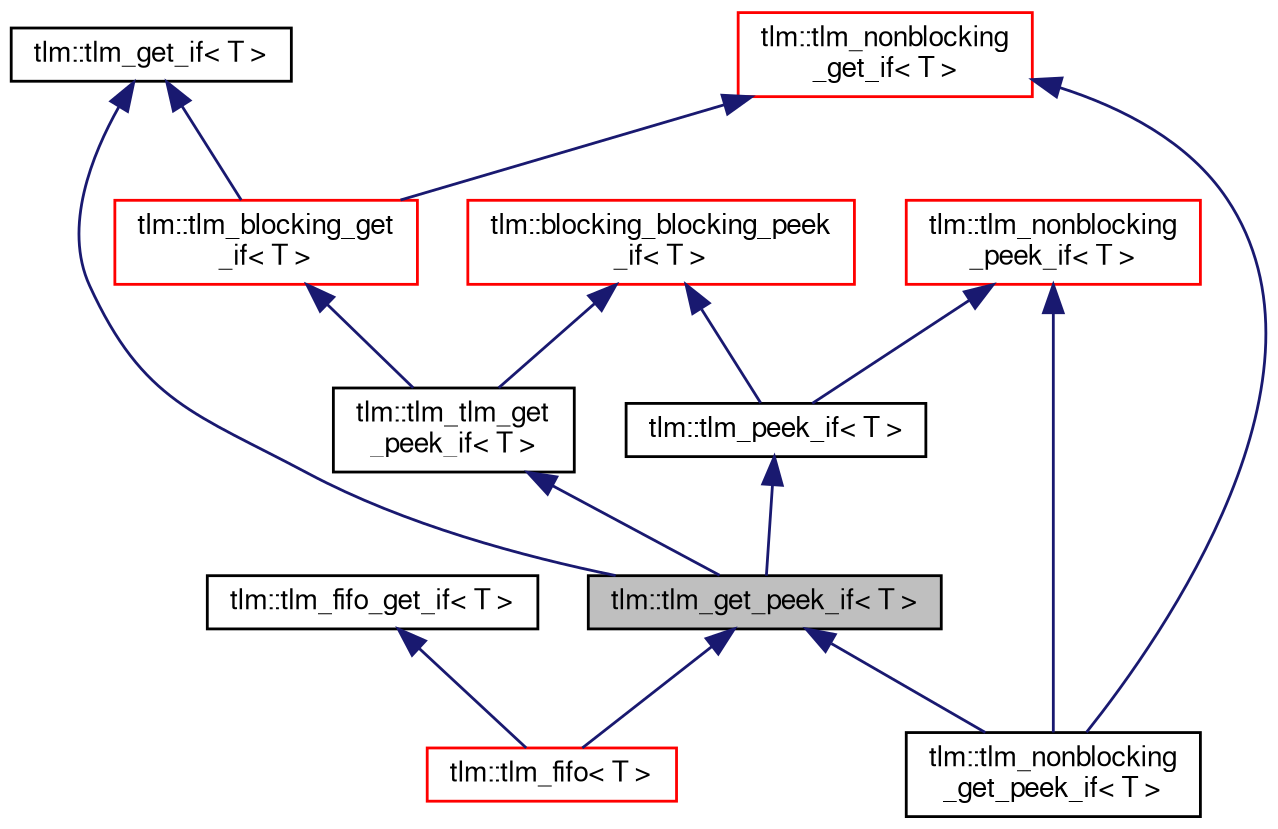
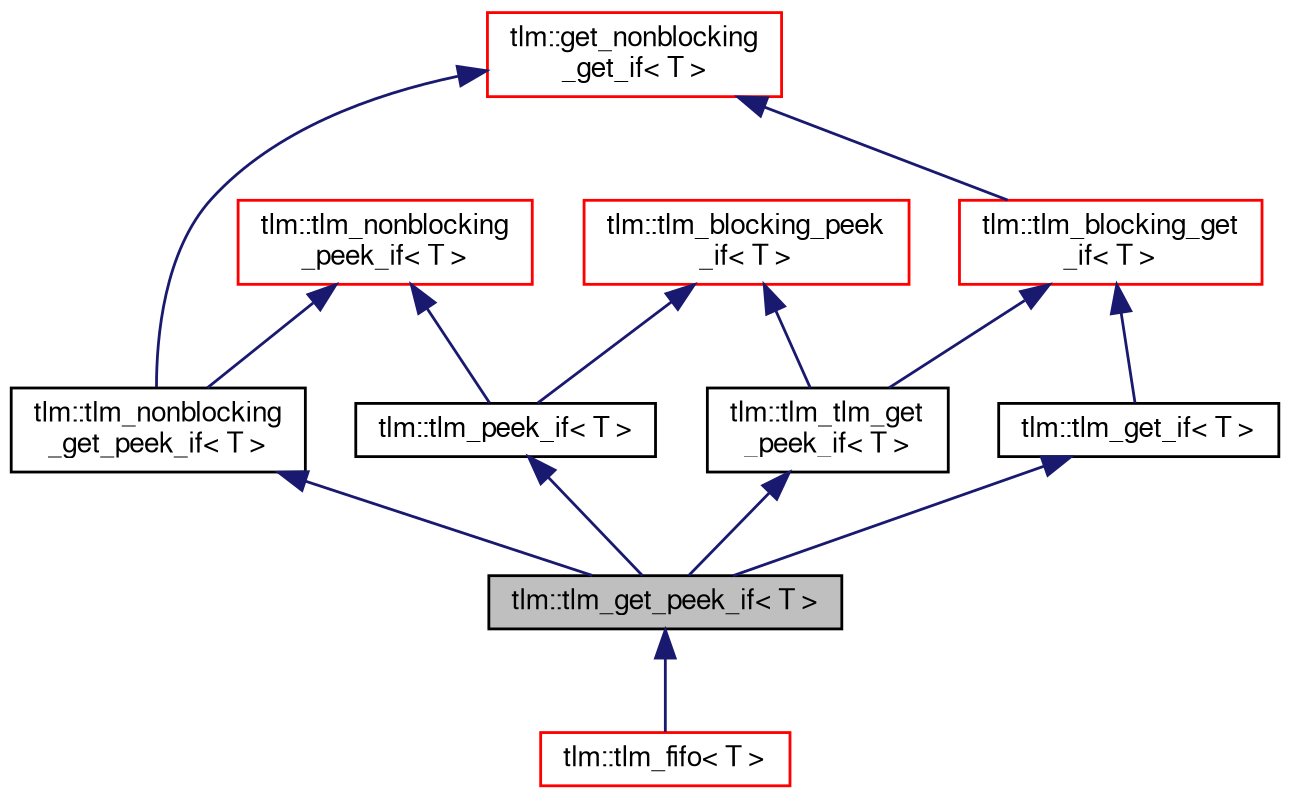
node "tlm::tlm_nonblocking _get_if< T >": label "tlm::tlm_nonblocking _get_if< T >" -> "tlm::get_nonblocking _get_if< T >"
edge "tlm::tlm_blocking_get _if< T >" -> "tlm::tlm_get_if< T >": reversed
node "tlm::blocking_blocking_peek _if< T >": label "tlm::blocking_blocking_peek _if< T >" -> "tlm::tlm_blocking_peek _if< T >"
node "tlm::tlm_fifo_get_if< T >": removed
edge "tlm::tlm_nonblocking _get_peek_if< T >" -> "tlm::tlm_get_peek_if< T >": reversed
